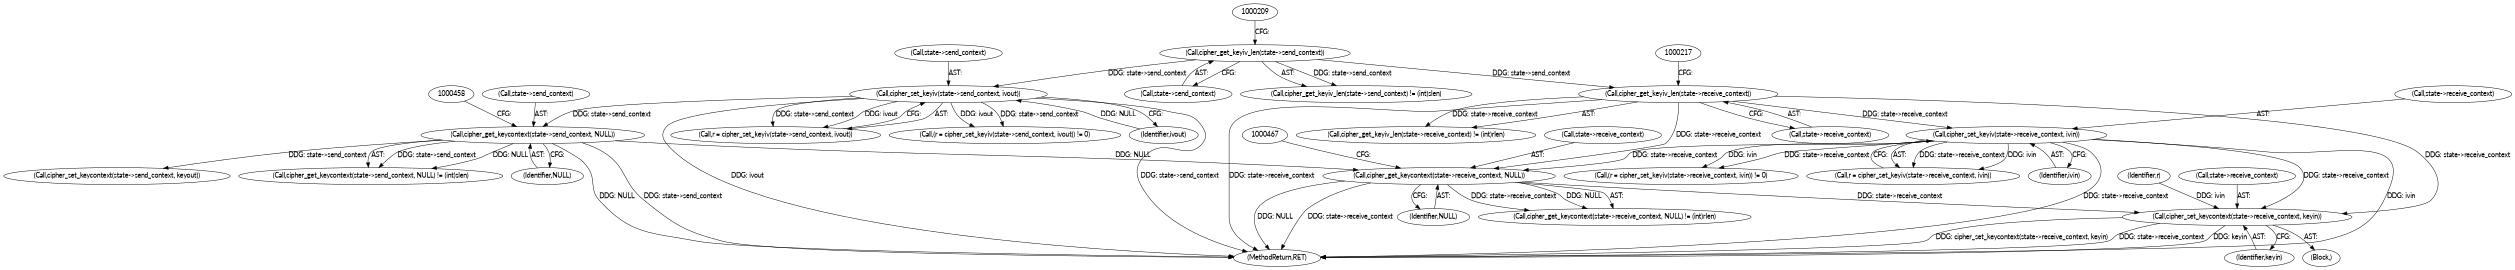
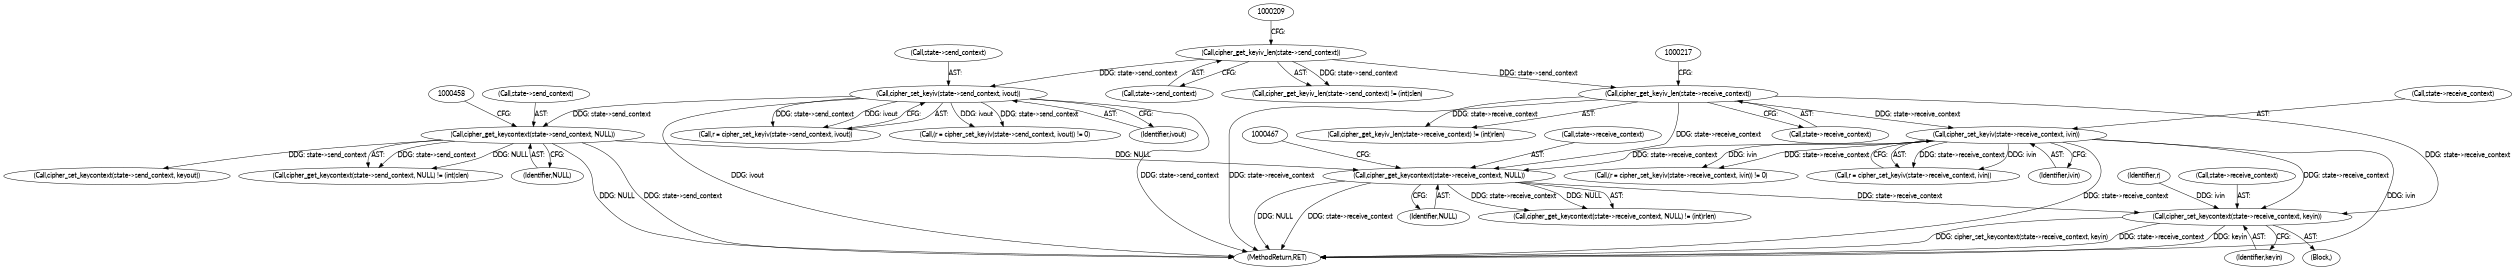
edge "(Identifier,ivout)" -> "(Call,cipher_set_keyiv(state->send_context, ivout))": label "DDG: NULL" -> "AST: "
